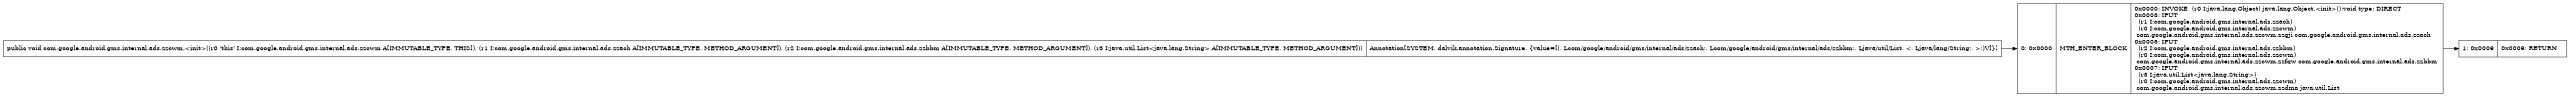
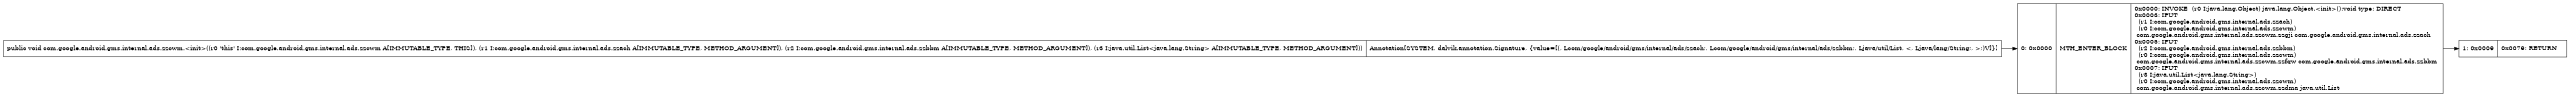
node "1: 0x0009": text "0x0009: RETURN" -> "0x0079: RETURN"
